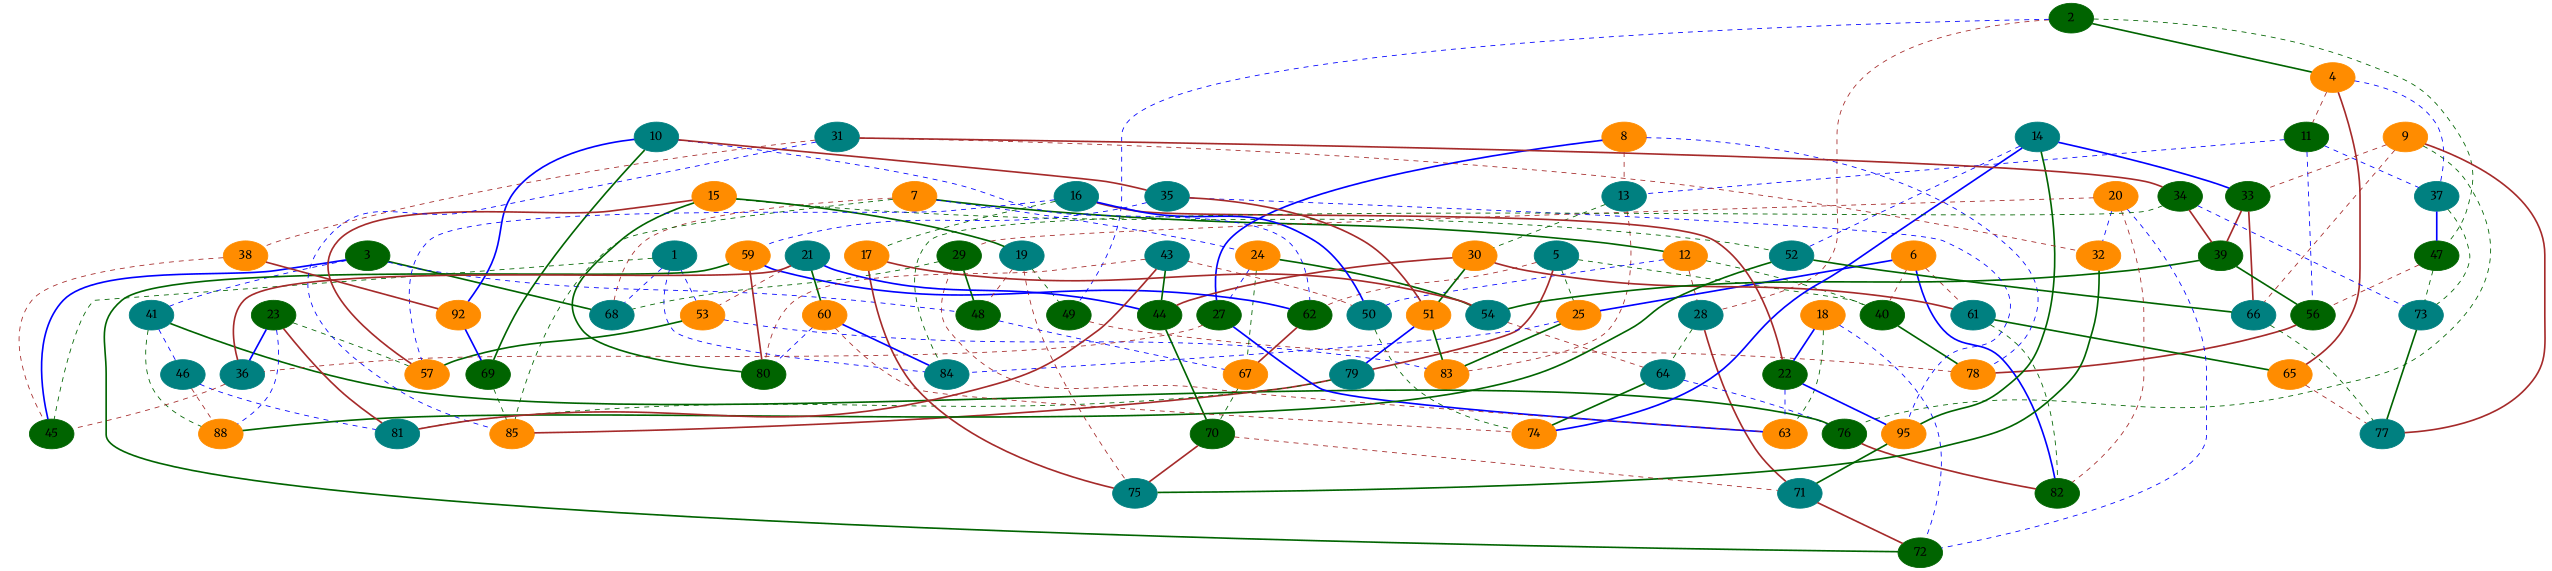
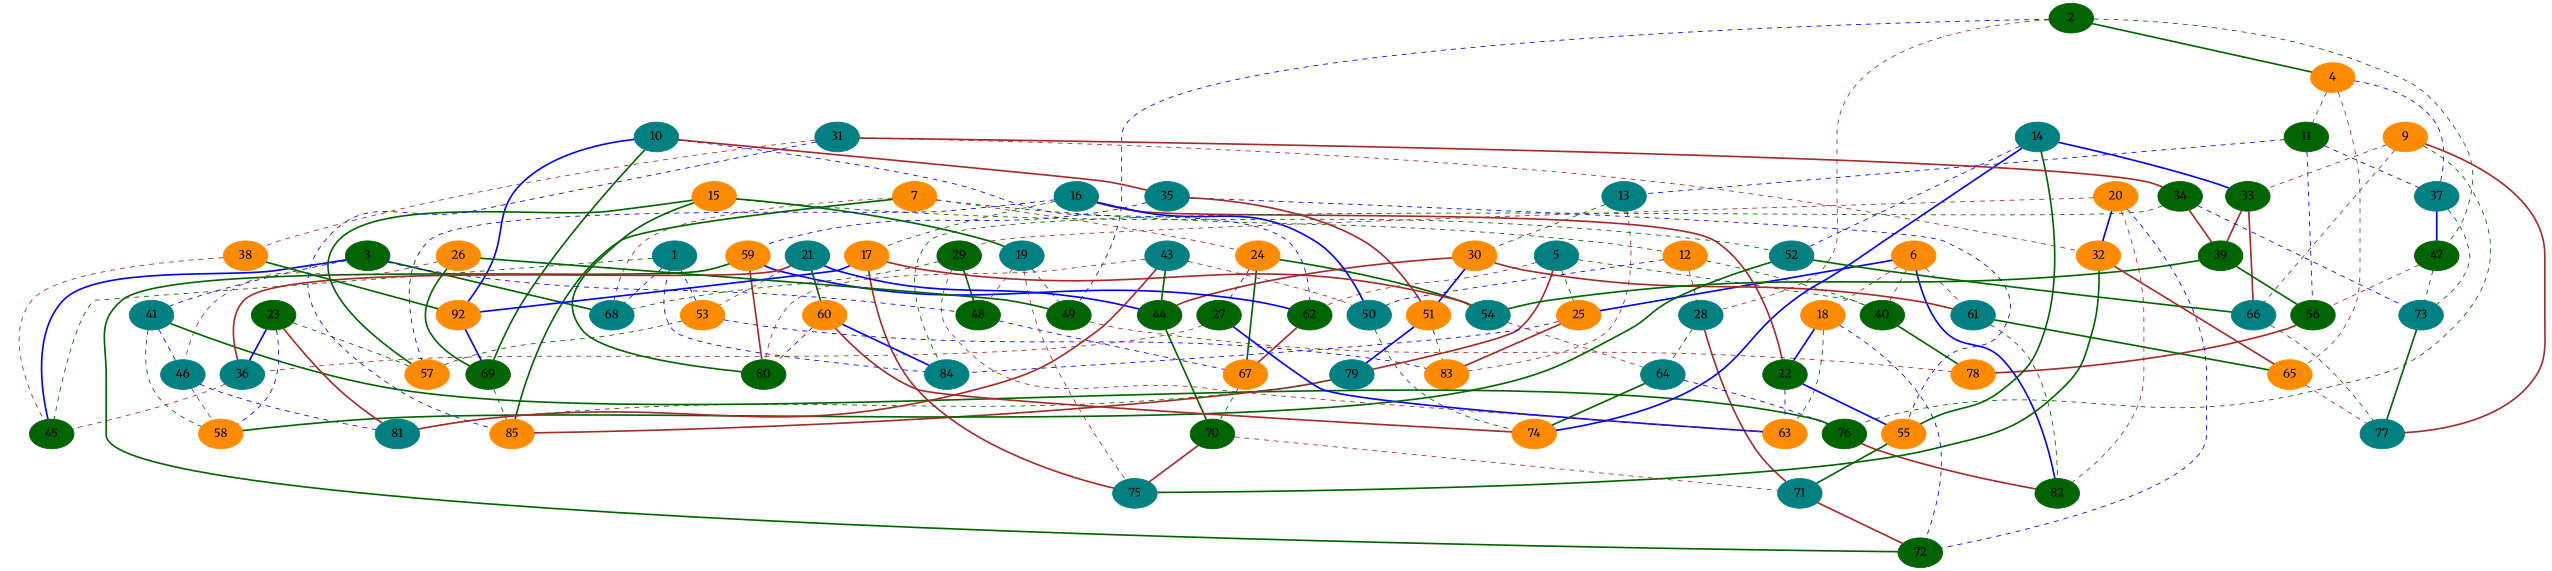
node "8": removed
edge "15" -- "57": color brown -> darkgreen
edge "7" -- "24": color blue -> brown
edge "7" -- "12": style bold -> dashed
edge "20" -- "32": style dashed -> bold
edge "7" -- "85": style dashed -> bold
edge "4" -- "65": style bold -> dashed
node "26": added
edge "17" -- "92": added
edge "30" -- "51": color darkgreen -> blue
edge "38" -- "92": color brown -> darkgreen
edge "6" -- "18": added
edge "24" -- "67": style dashed -> bold
edge "32" -- "65": added
edge "53" -- "57": style bold -> dashed
edge "51" -- "83": style bold -> dashed
edge "25" -- "83": color darkgreen -> brown
edge "60" -- "74": style dashed -> bold
node "88": label "88" -> "58"
node "95": label "95" -> "55"
